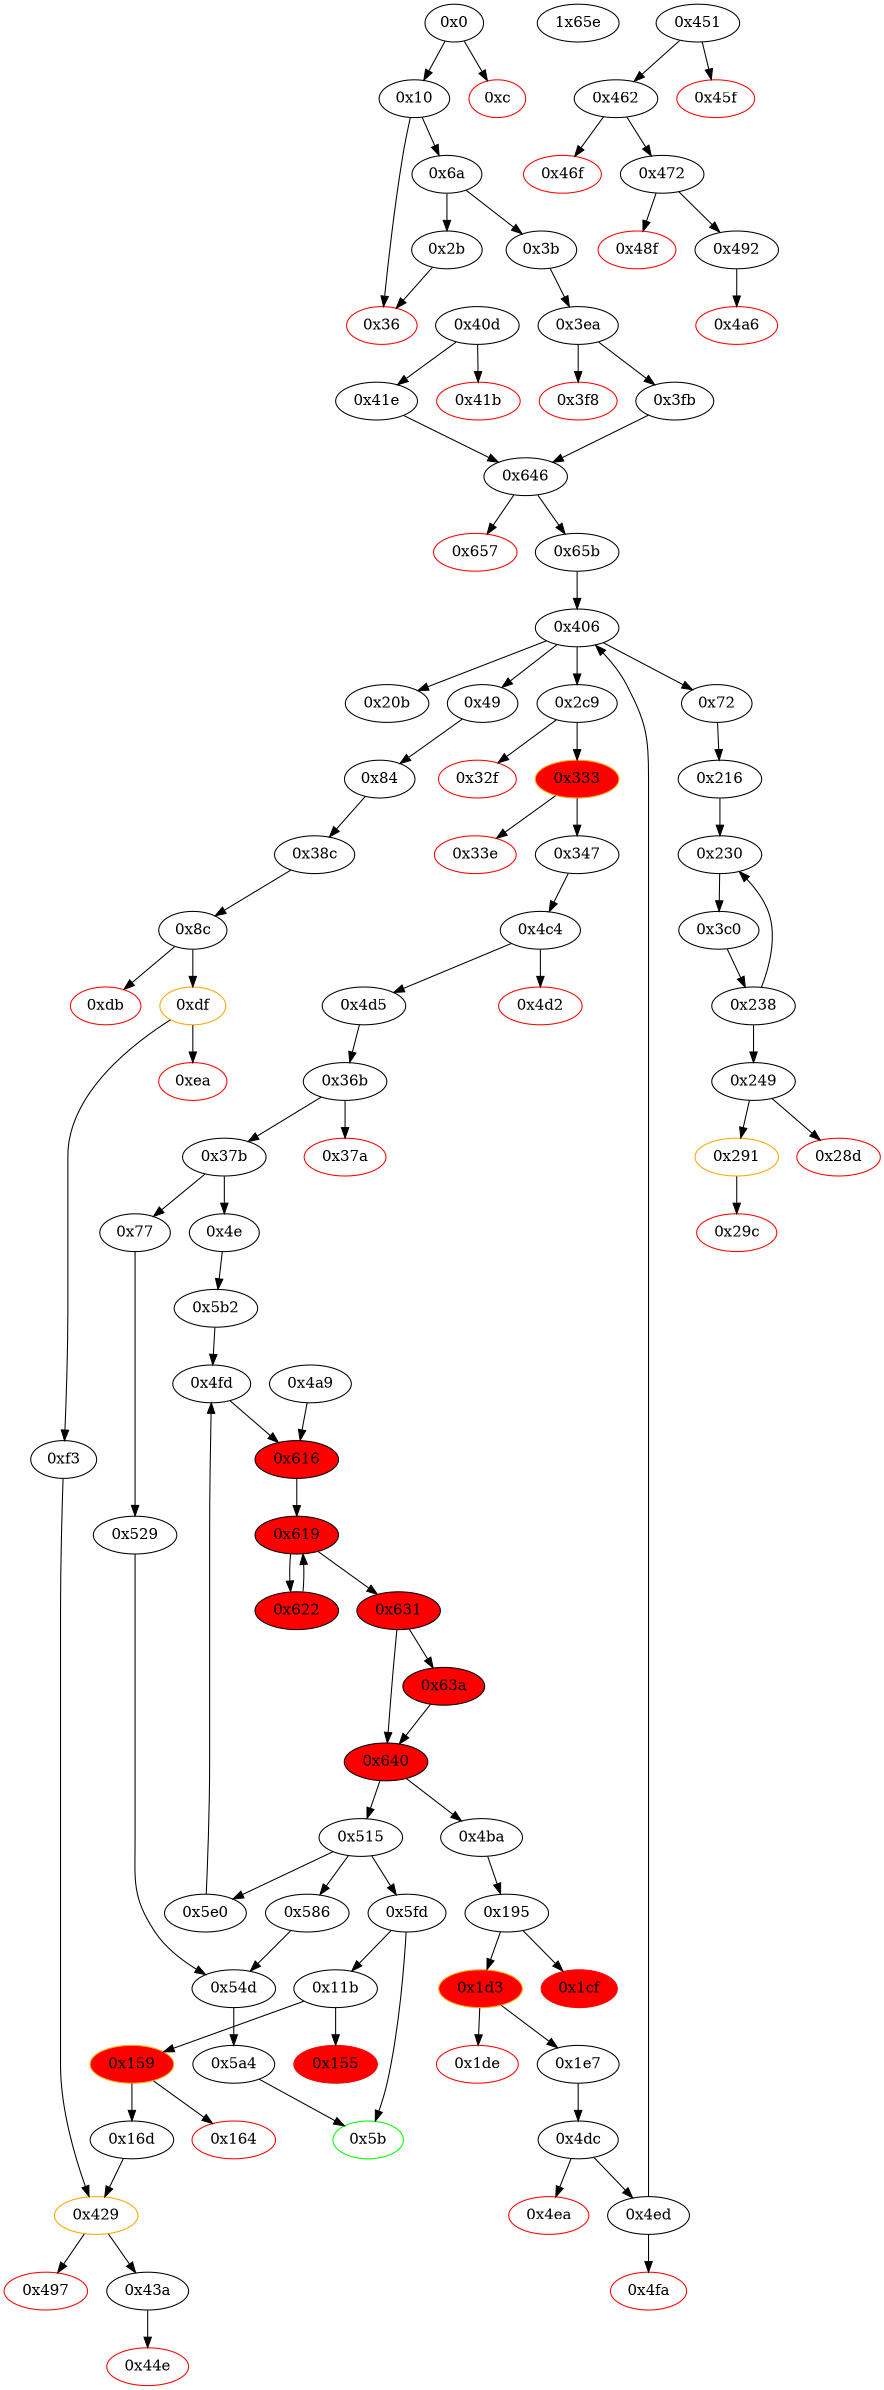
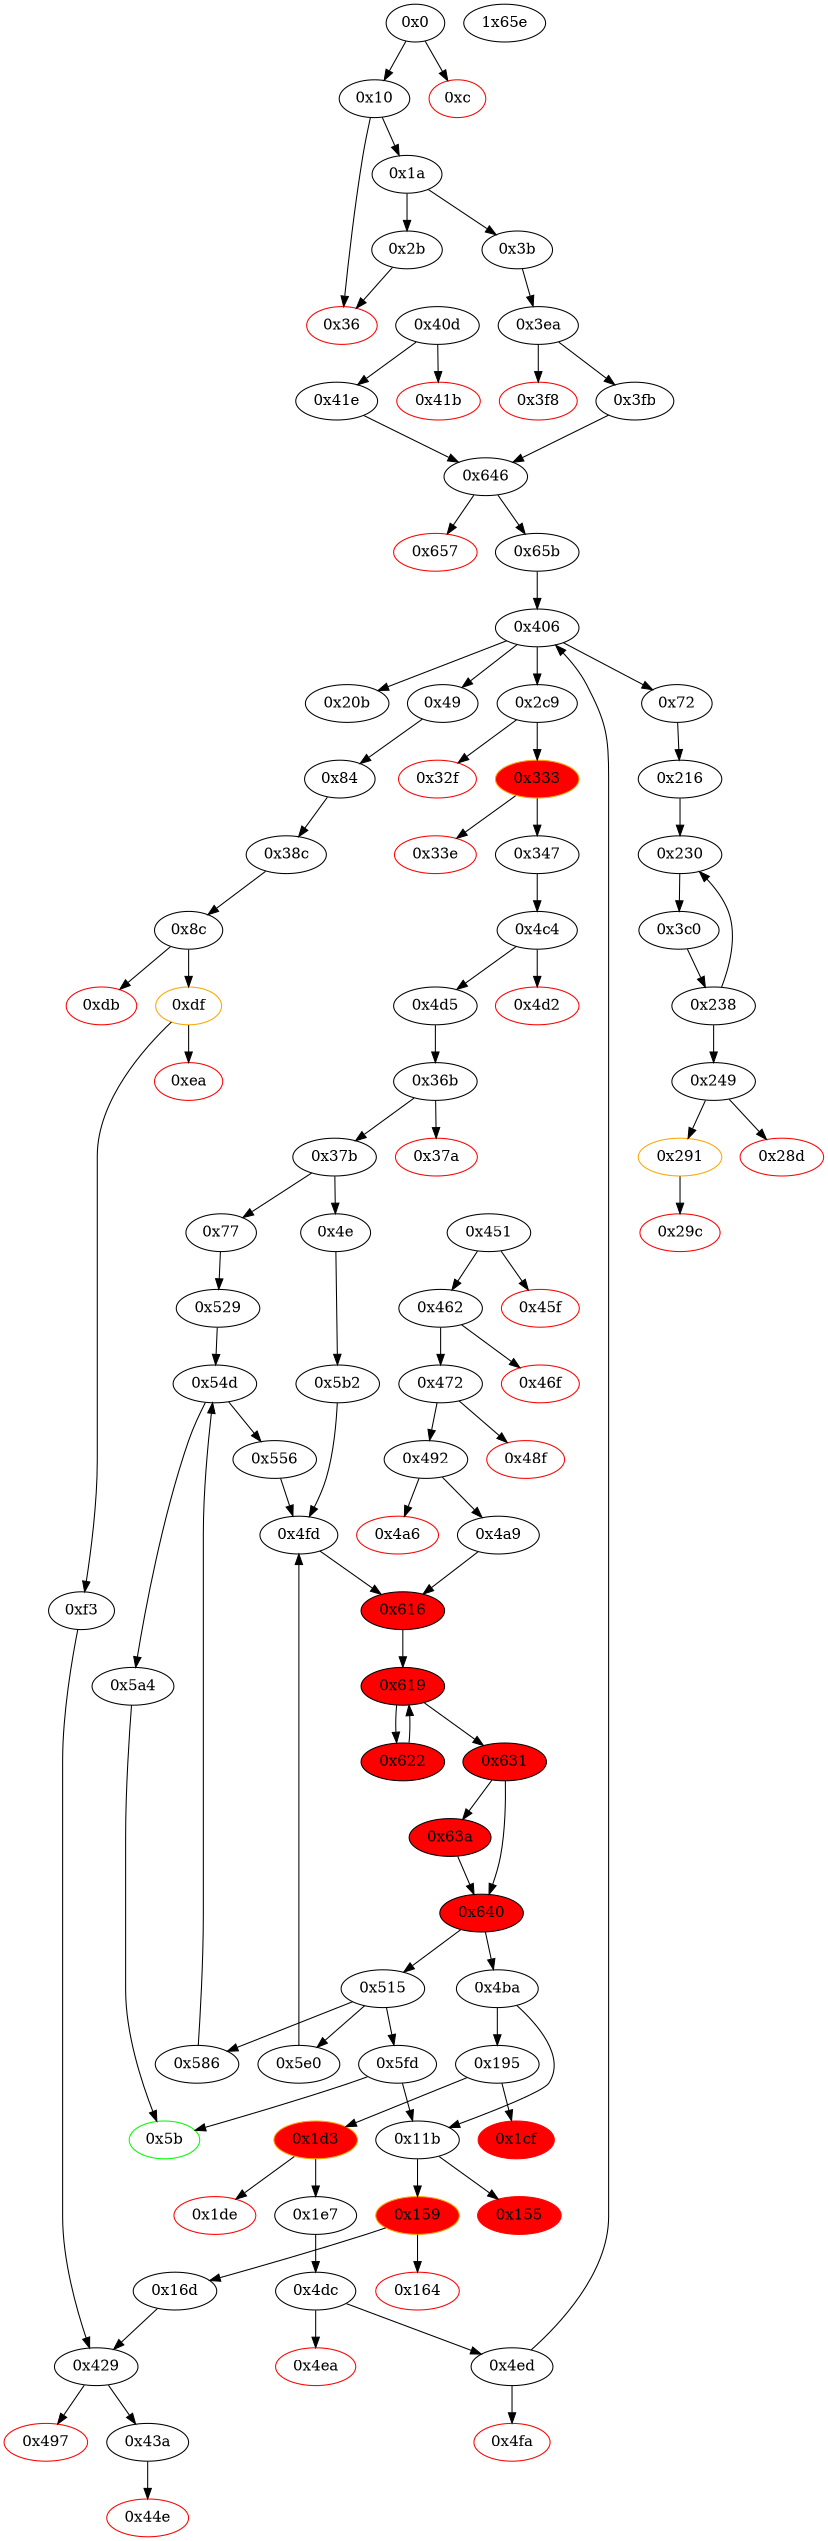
node "0x6a": label "0x6a" -> "0x1a"
node "0x556": added
edge "0x492" -> "0x4a9": added
edge "0x4ba" -> "0x11b": added
node "0x429": color orange -> black
